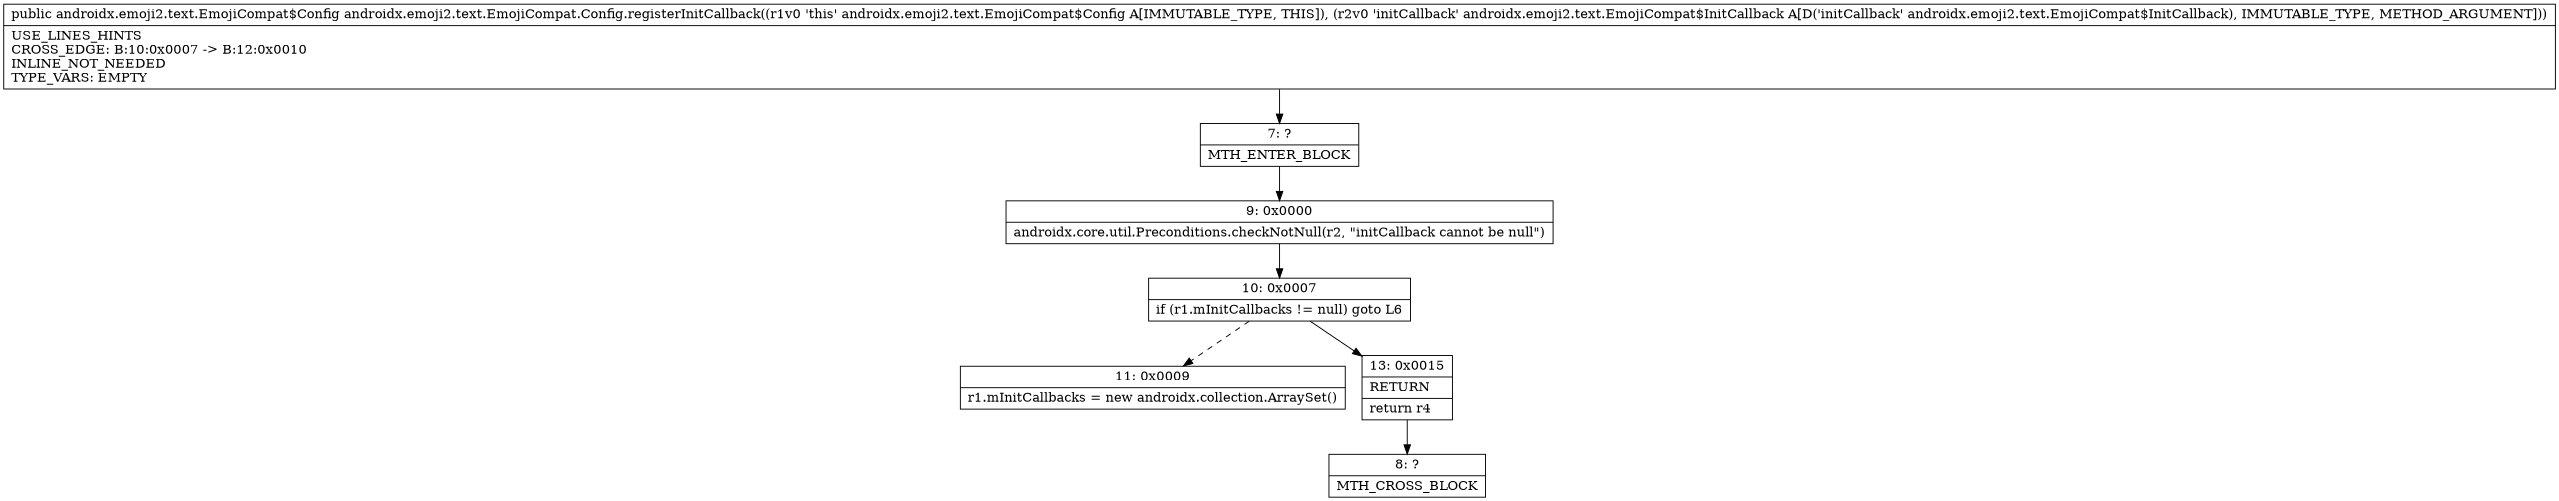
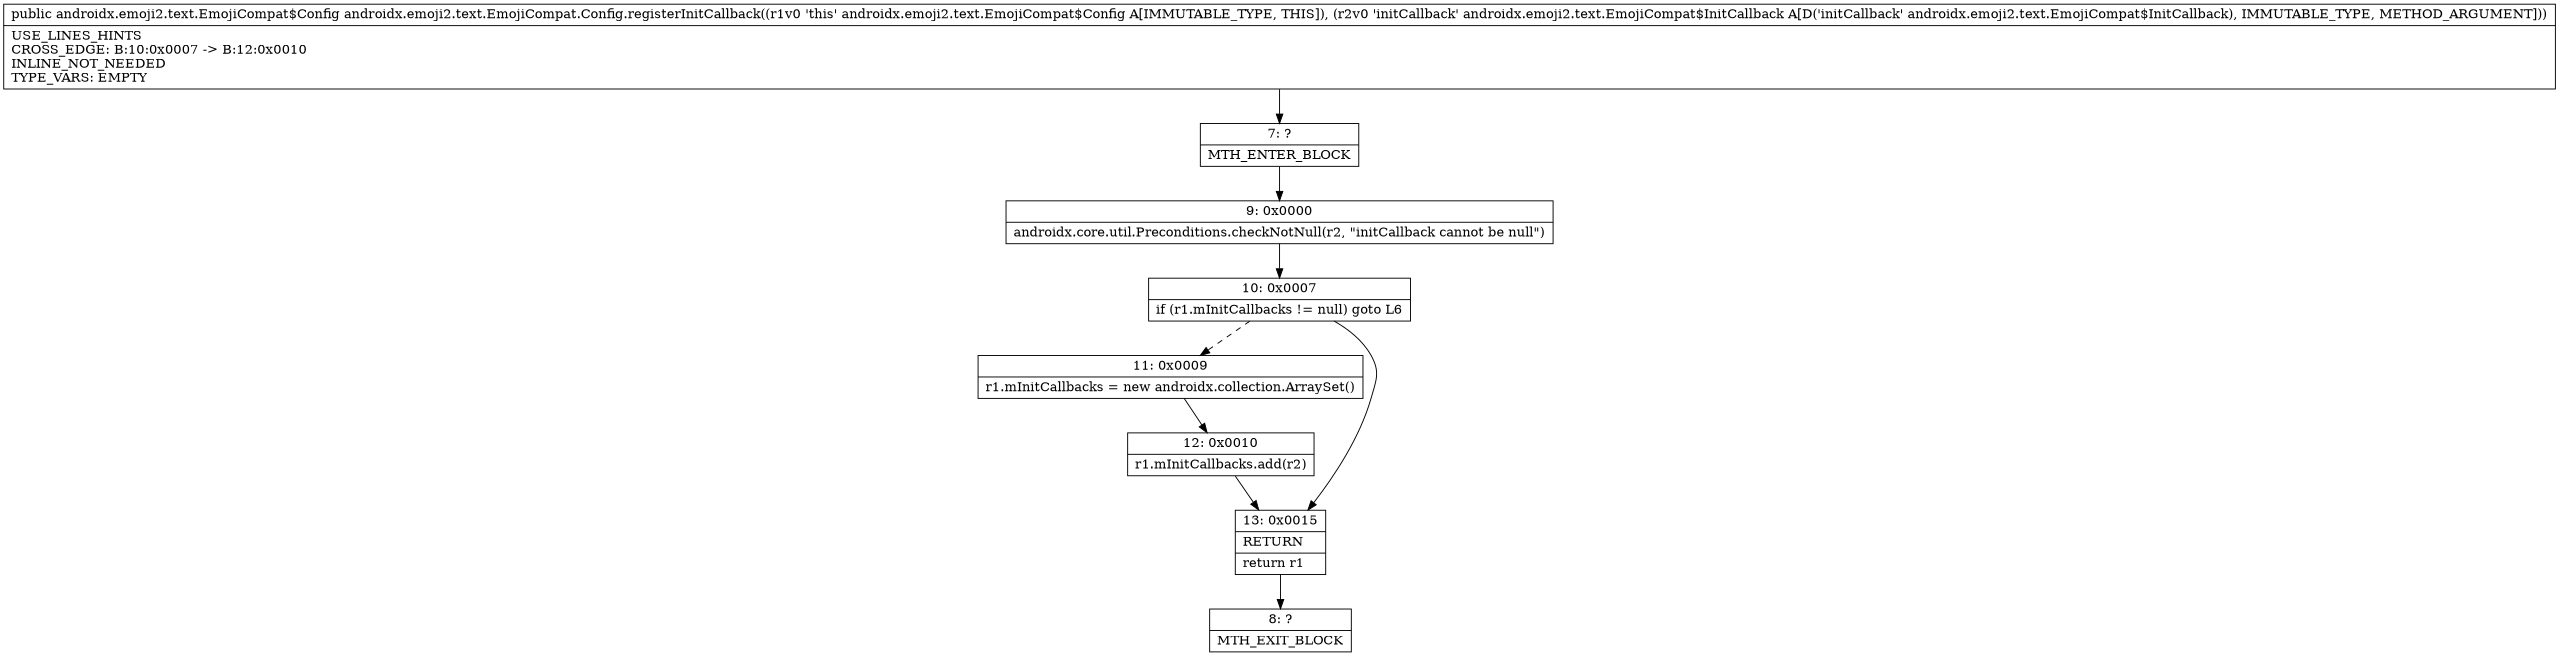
node "13: 0x0015": text "return r4" -> "return r1"
node "12: 0x0010": added
node "8: ?": text "MTH_CROSS_BLOCK" -> "MTH_EXIT_BLOCK"
